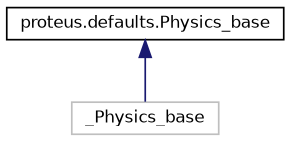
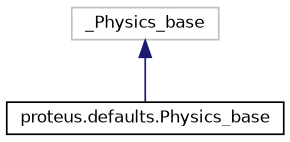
edge "_Physics_base" -> "proteus.defaults.Physics_base": reversed
